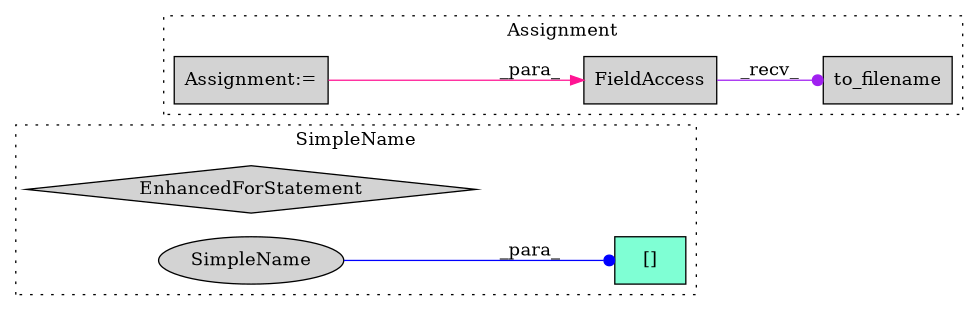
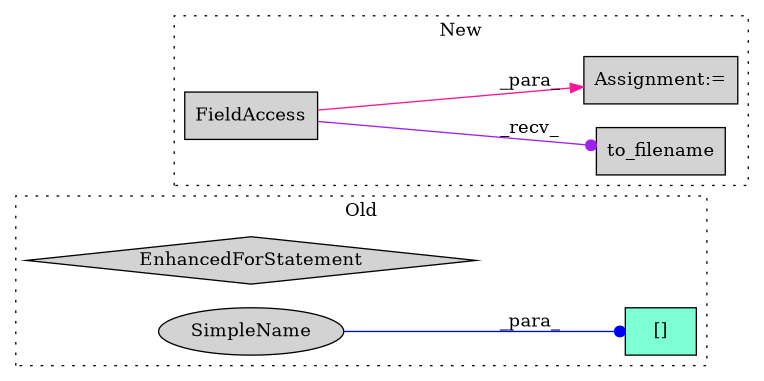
cluster "Assignment": label "Assignment" -> "New"
edge "Assignment:=" -> "FieldAccess": reversed
cluster "SimpleName": label "SimpleName" -> "Old"
